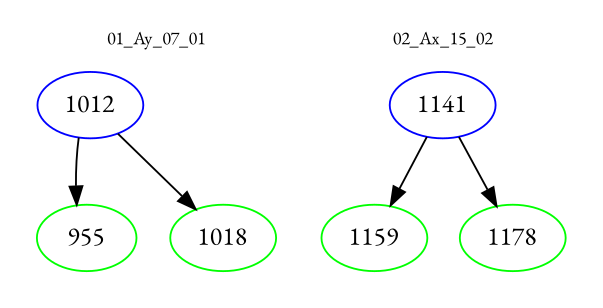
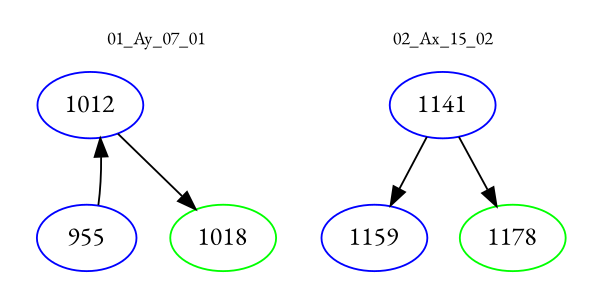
edge "1012" -> "955": reversed
node "955": color green -> blue
node "1159": color green -> blue
